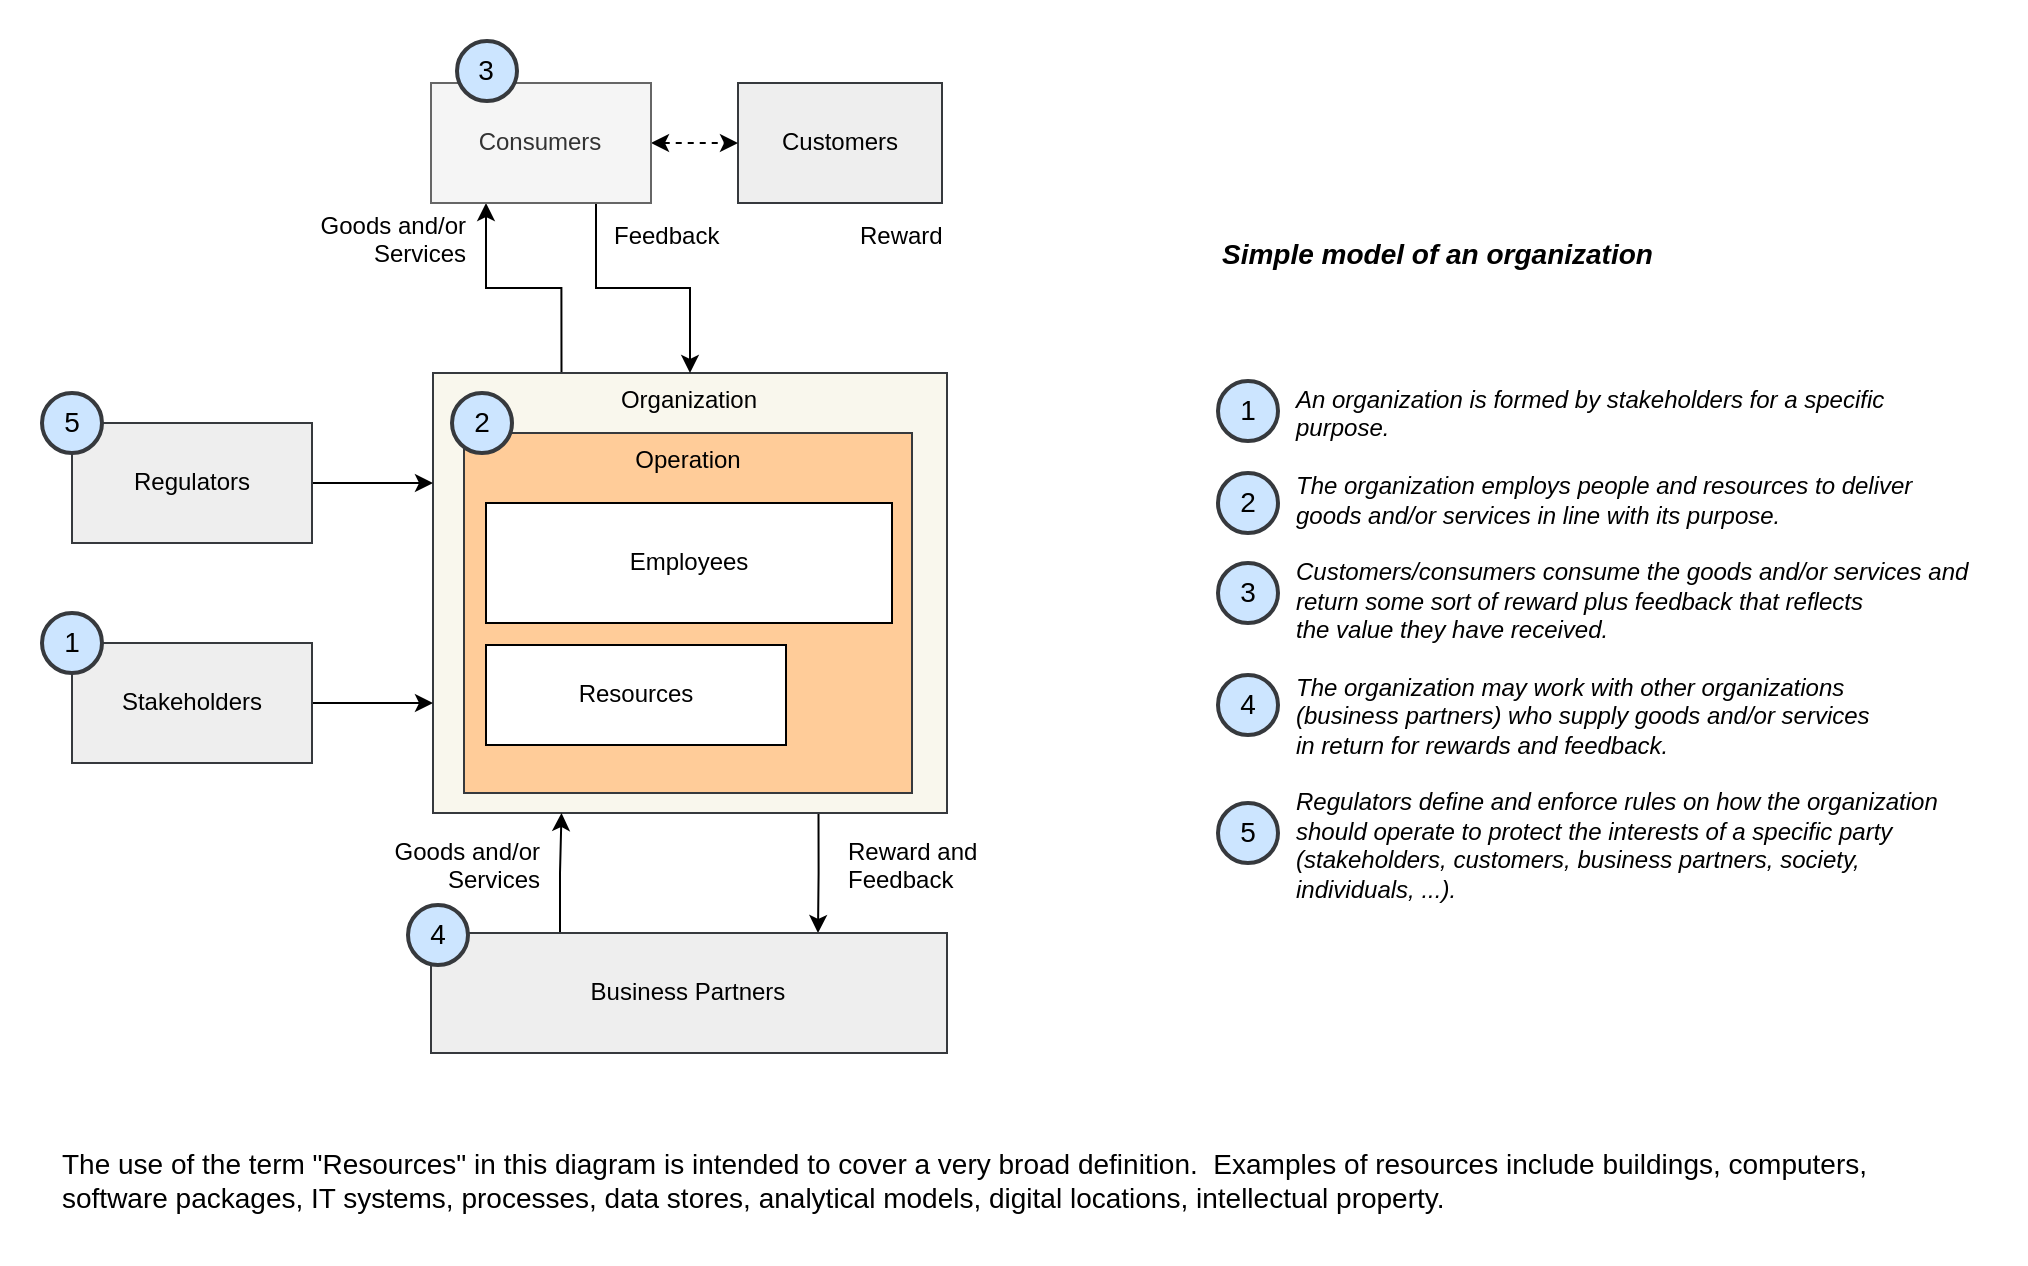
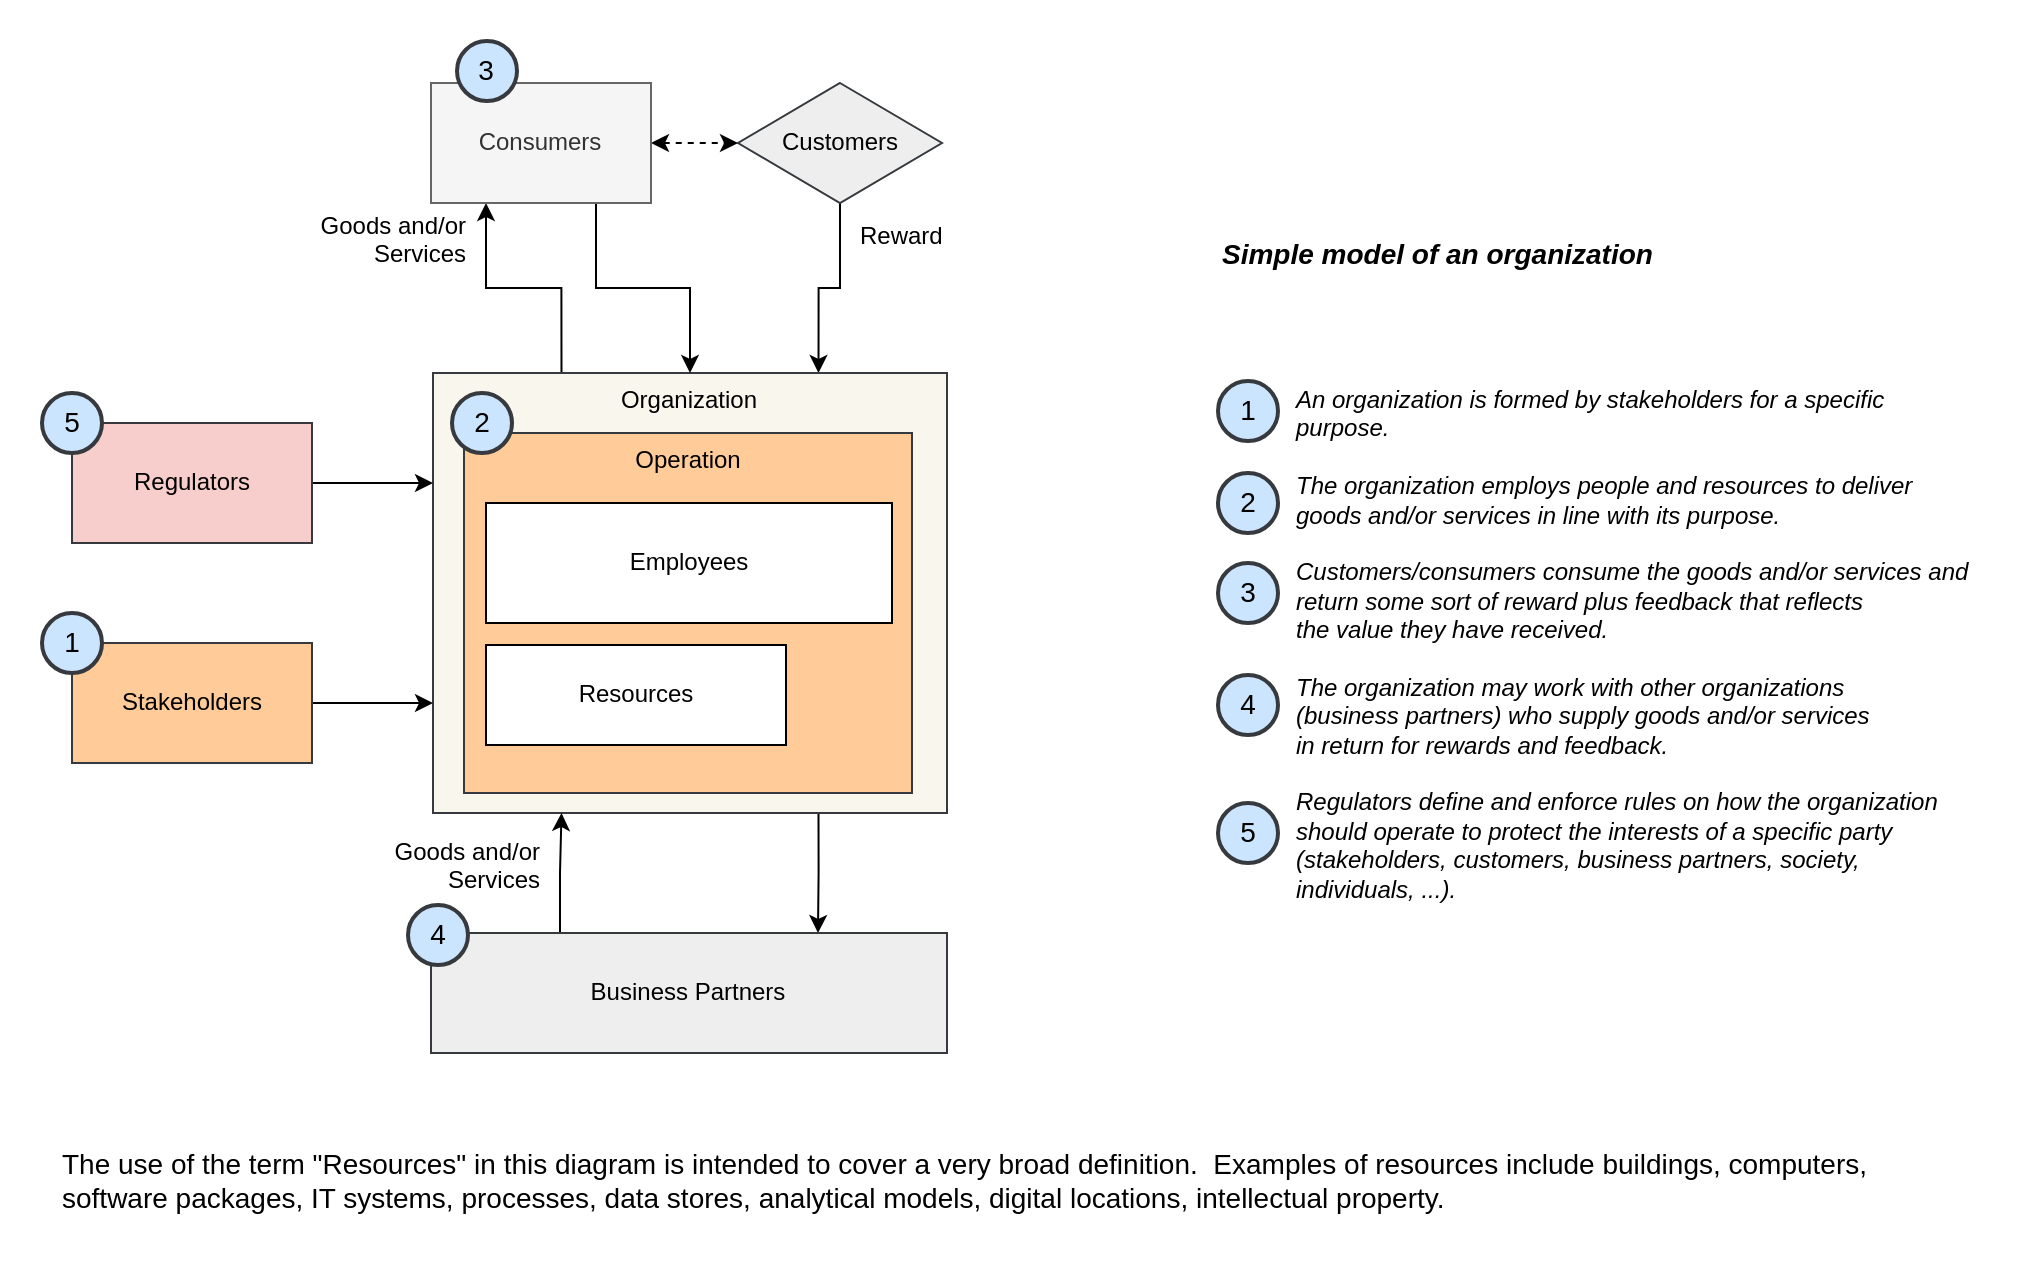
node "Customers": shape rectangle -> diamond
node "Feedback": removed
edge "Customers" -> "Organization": added
node "Regulators": fillcolor #eeeeee -> #f8cecc
node "Stakeholders": fillcolor #eeeeee -> #ffcc99
node "Reward and Feedback": removed
